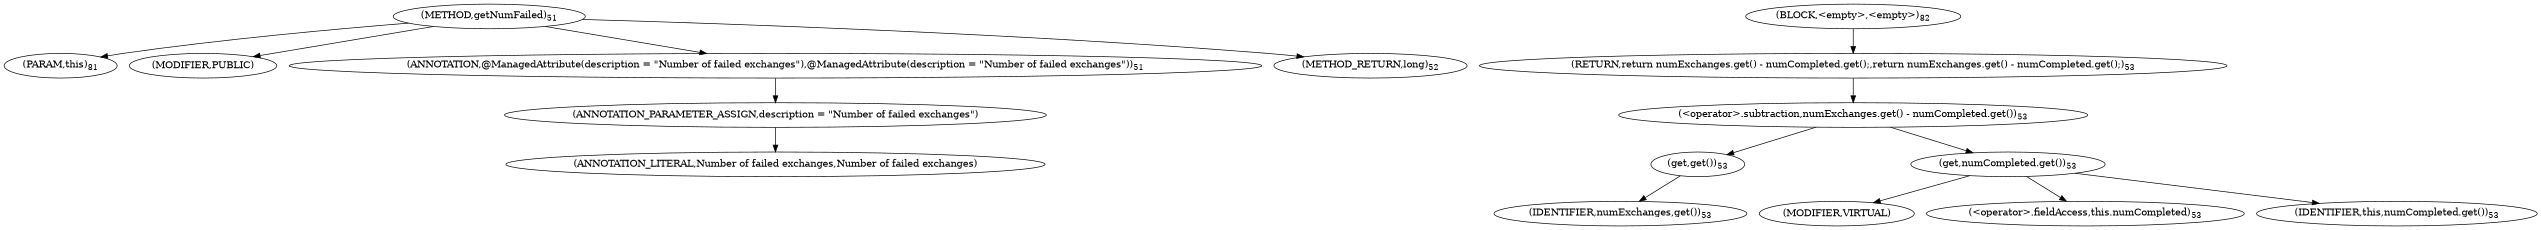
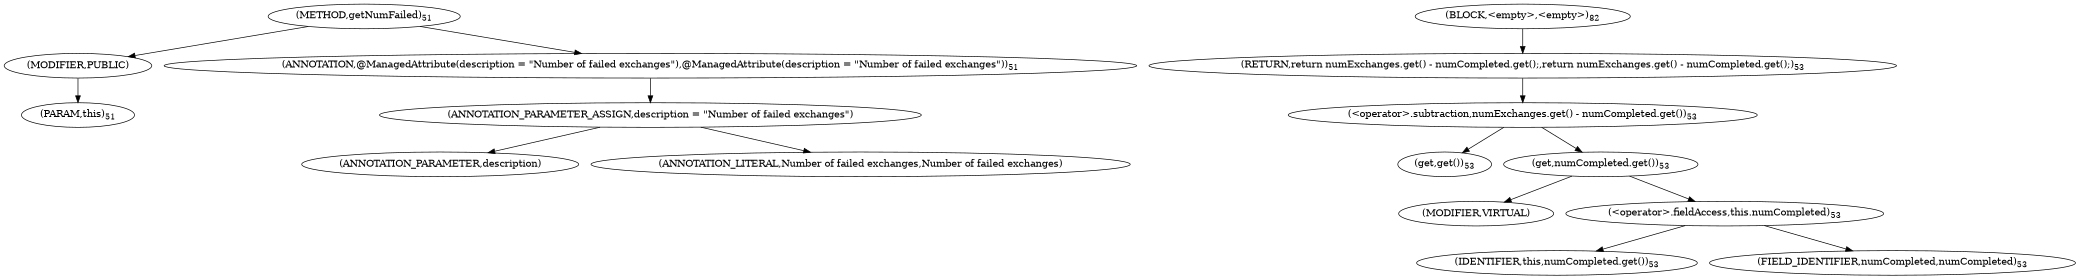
edge "(METHOD,getNumFailed)" -> "(PARAM,this)": now "(MODIFIER,PUBLIC)" -> "(PARAM,this)"
node "(PARAM,this)": text "81" -> "51"
node "(METHOD_RETURN,long)": removed
node "(ANNOTATION_PARAMETER,description)": added
edge "(get,numCompleted.get())" -> "(IDENTIFIER,this,numCompleted.get())": now "(<operator>.fieldAccess,this.numCompleted)" -> "(IDENTIFIER,this,numCompleted.get())"
node "(IDENTIFIER,numExchanges,get())": removed
node "(FIELD_IDENTIFIER,numCompleted,numCompleted)": added
